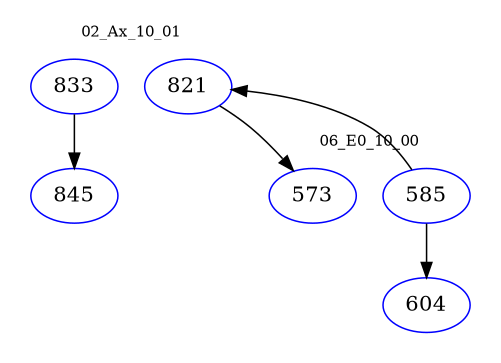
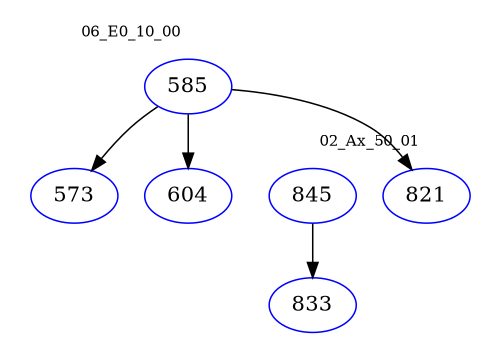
cluster "02_Ax_10_01": label "02_Ax_10_01" -> "02_Ax_50_01"
edge "833" -> "845": reversed
edge "821" -> "573": now "585" -> "573"
